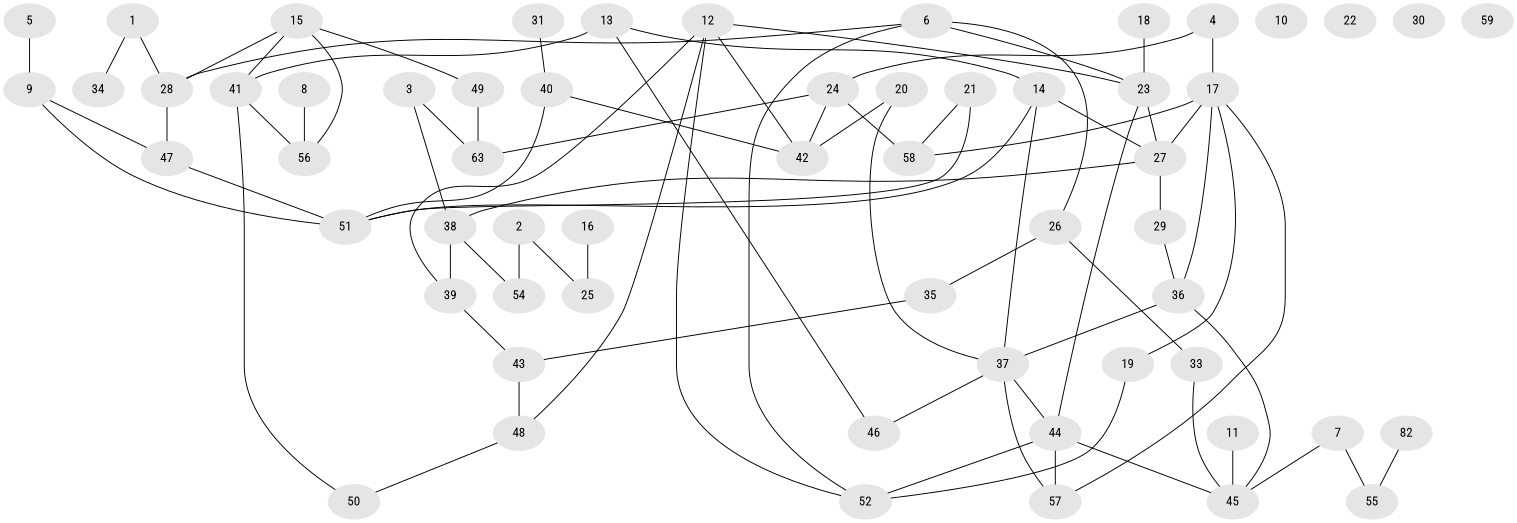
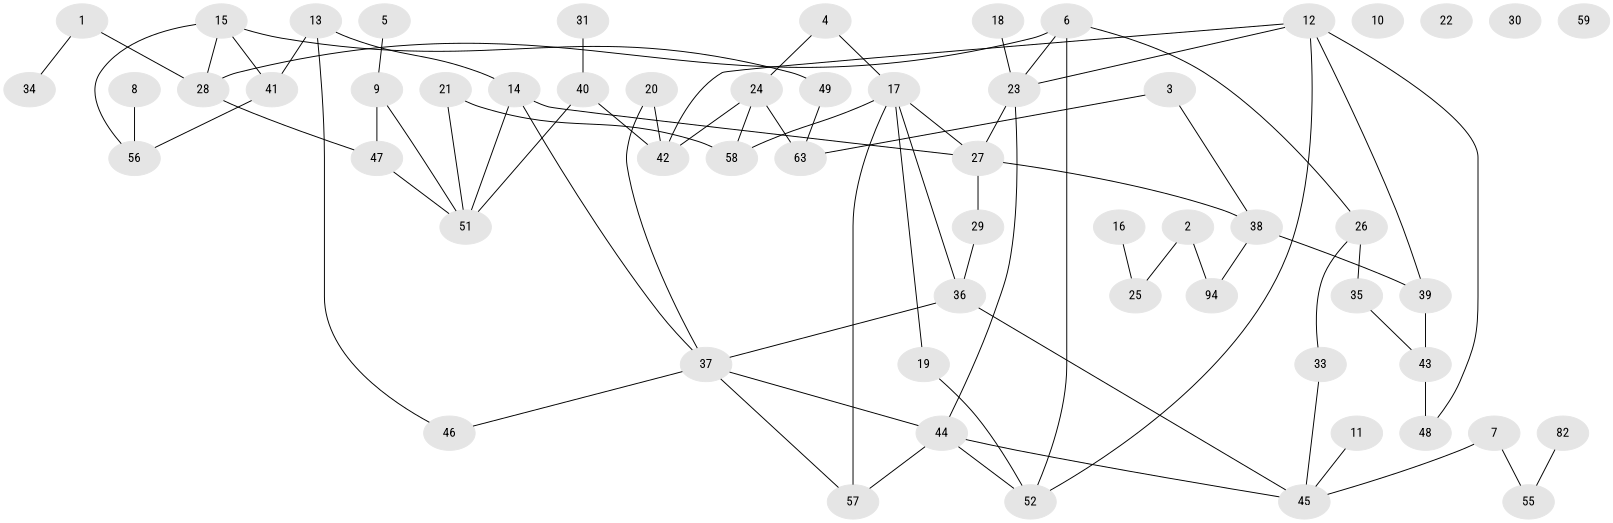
node "54": label "54" -> "94"
node "50": removed
